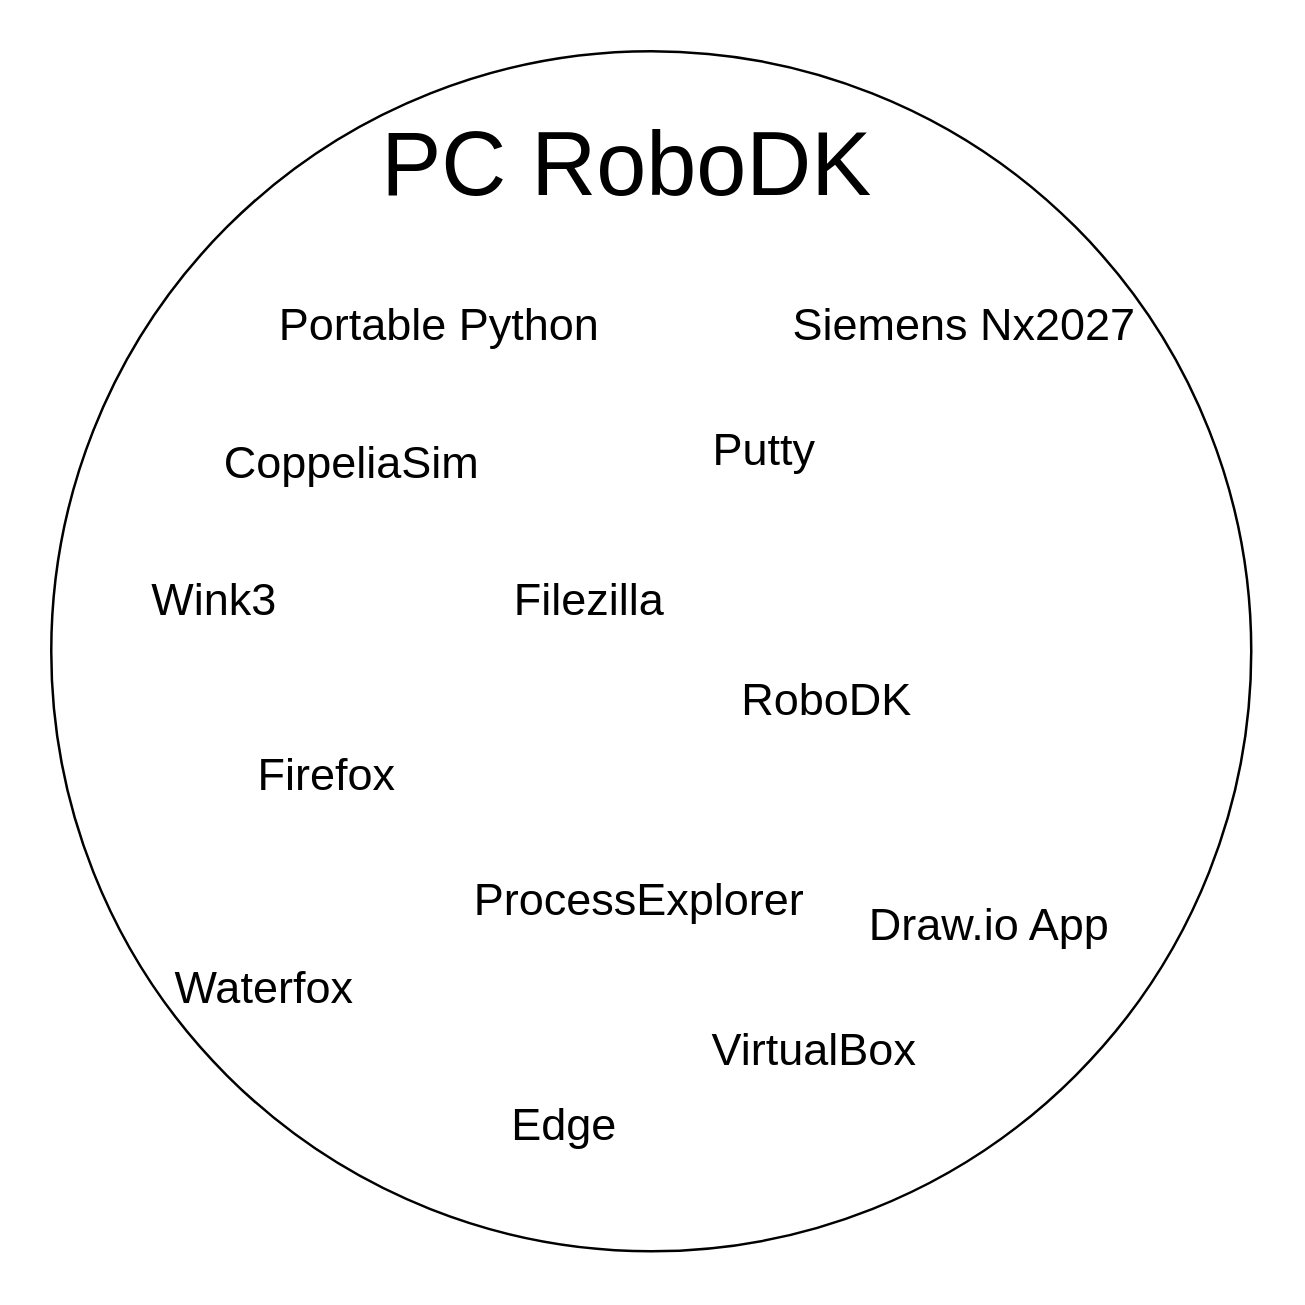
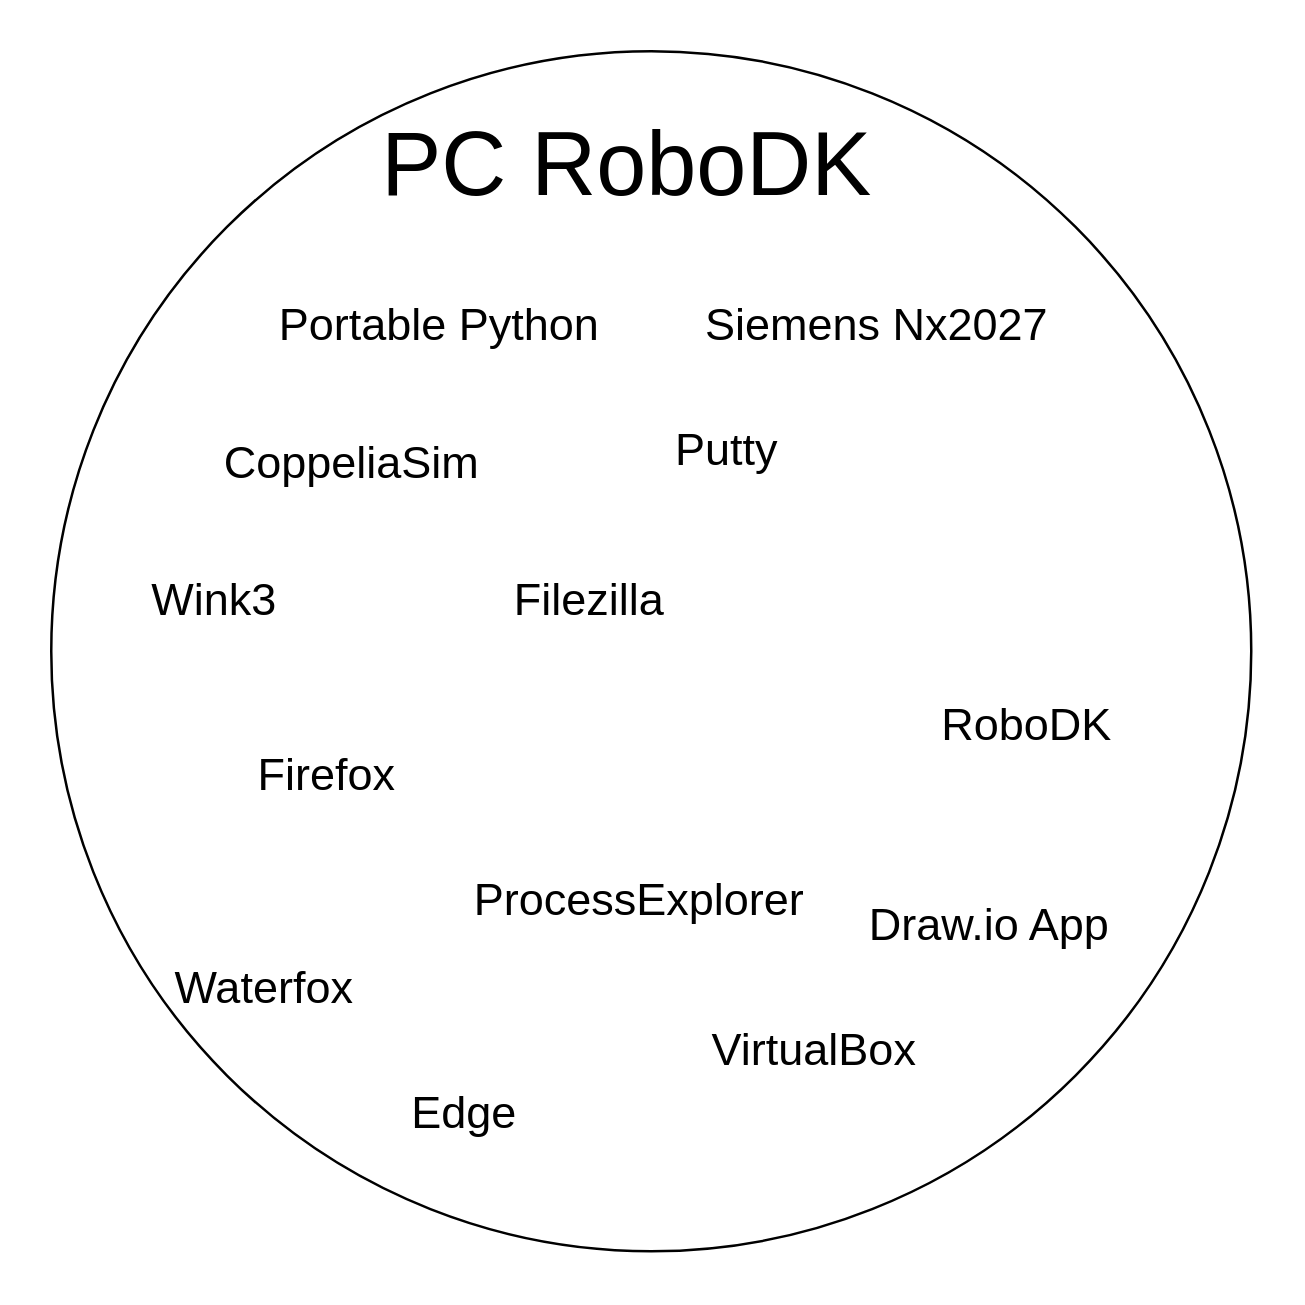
node "Siemens Nx2027": moved (964, 326) -> (876, 326)
node "Putty": moved (764, 451) -> (726, 451)
node "RoboDK": moved (826, 701) -> (1026, 726)
node "Edge": moved (564, 1126) -> (464, 1114)
